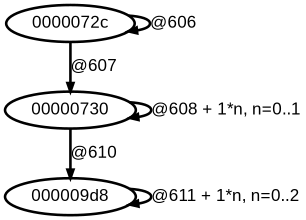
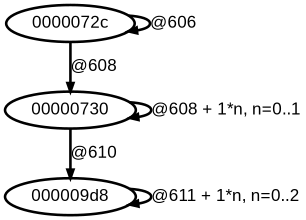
edge "0000072c" -> "00000730": label "@607" -> "@608"
